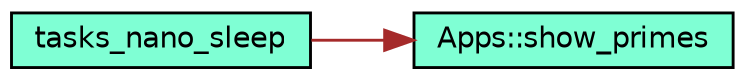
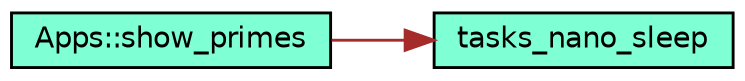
edge "tasks_nano_sleep" -> "Apps::show_primes": reversed
